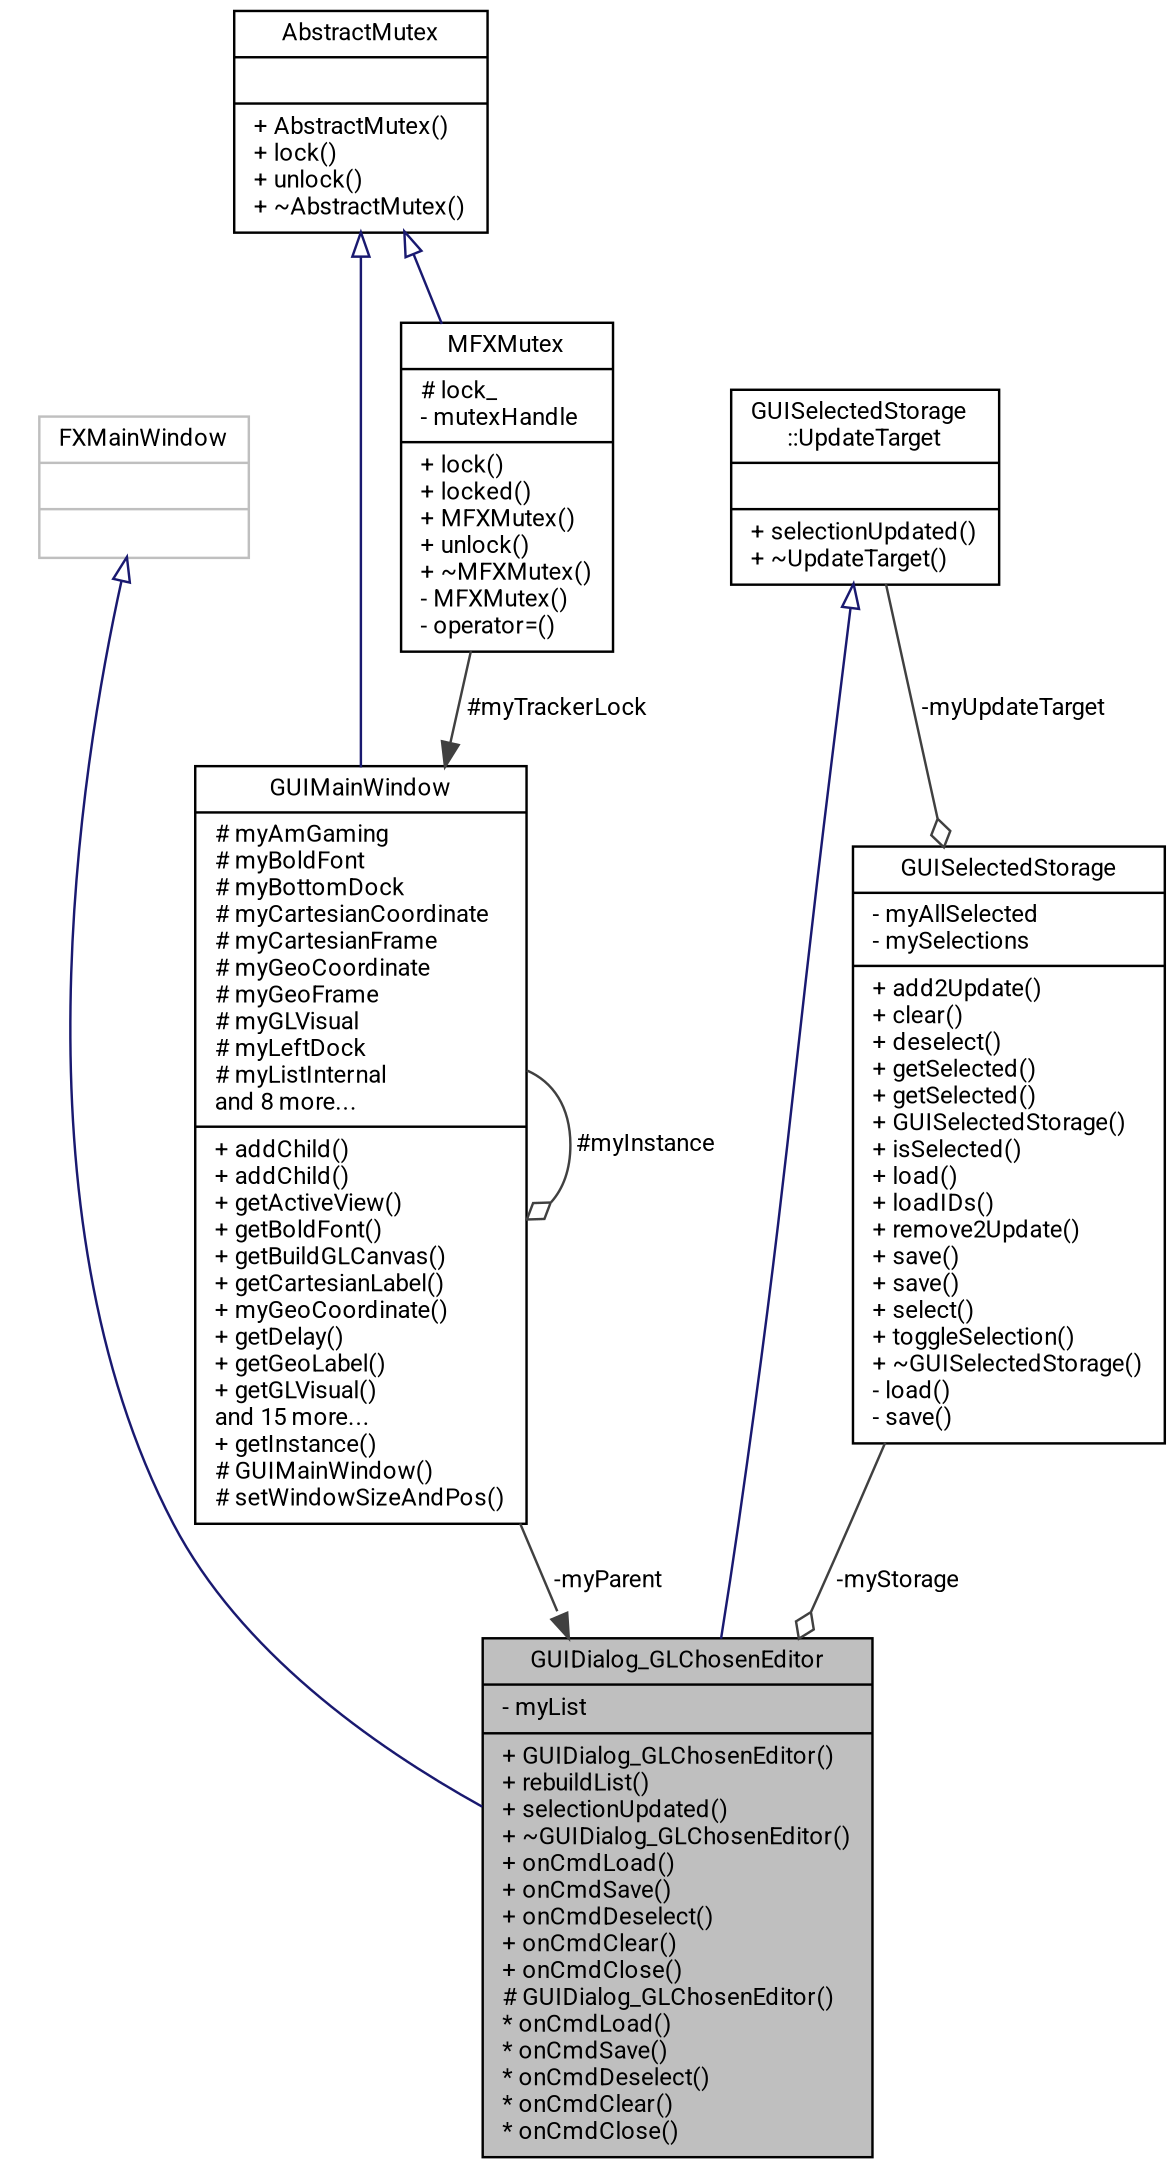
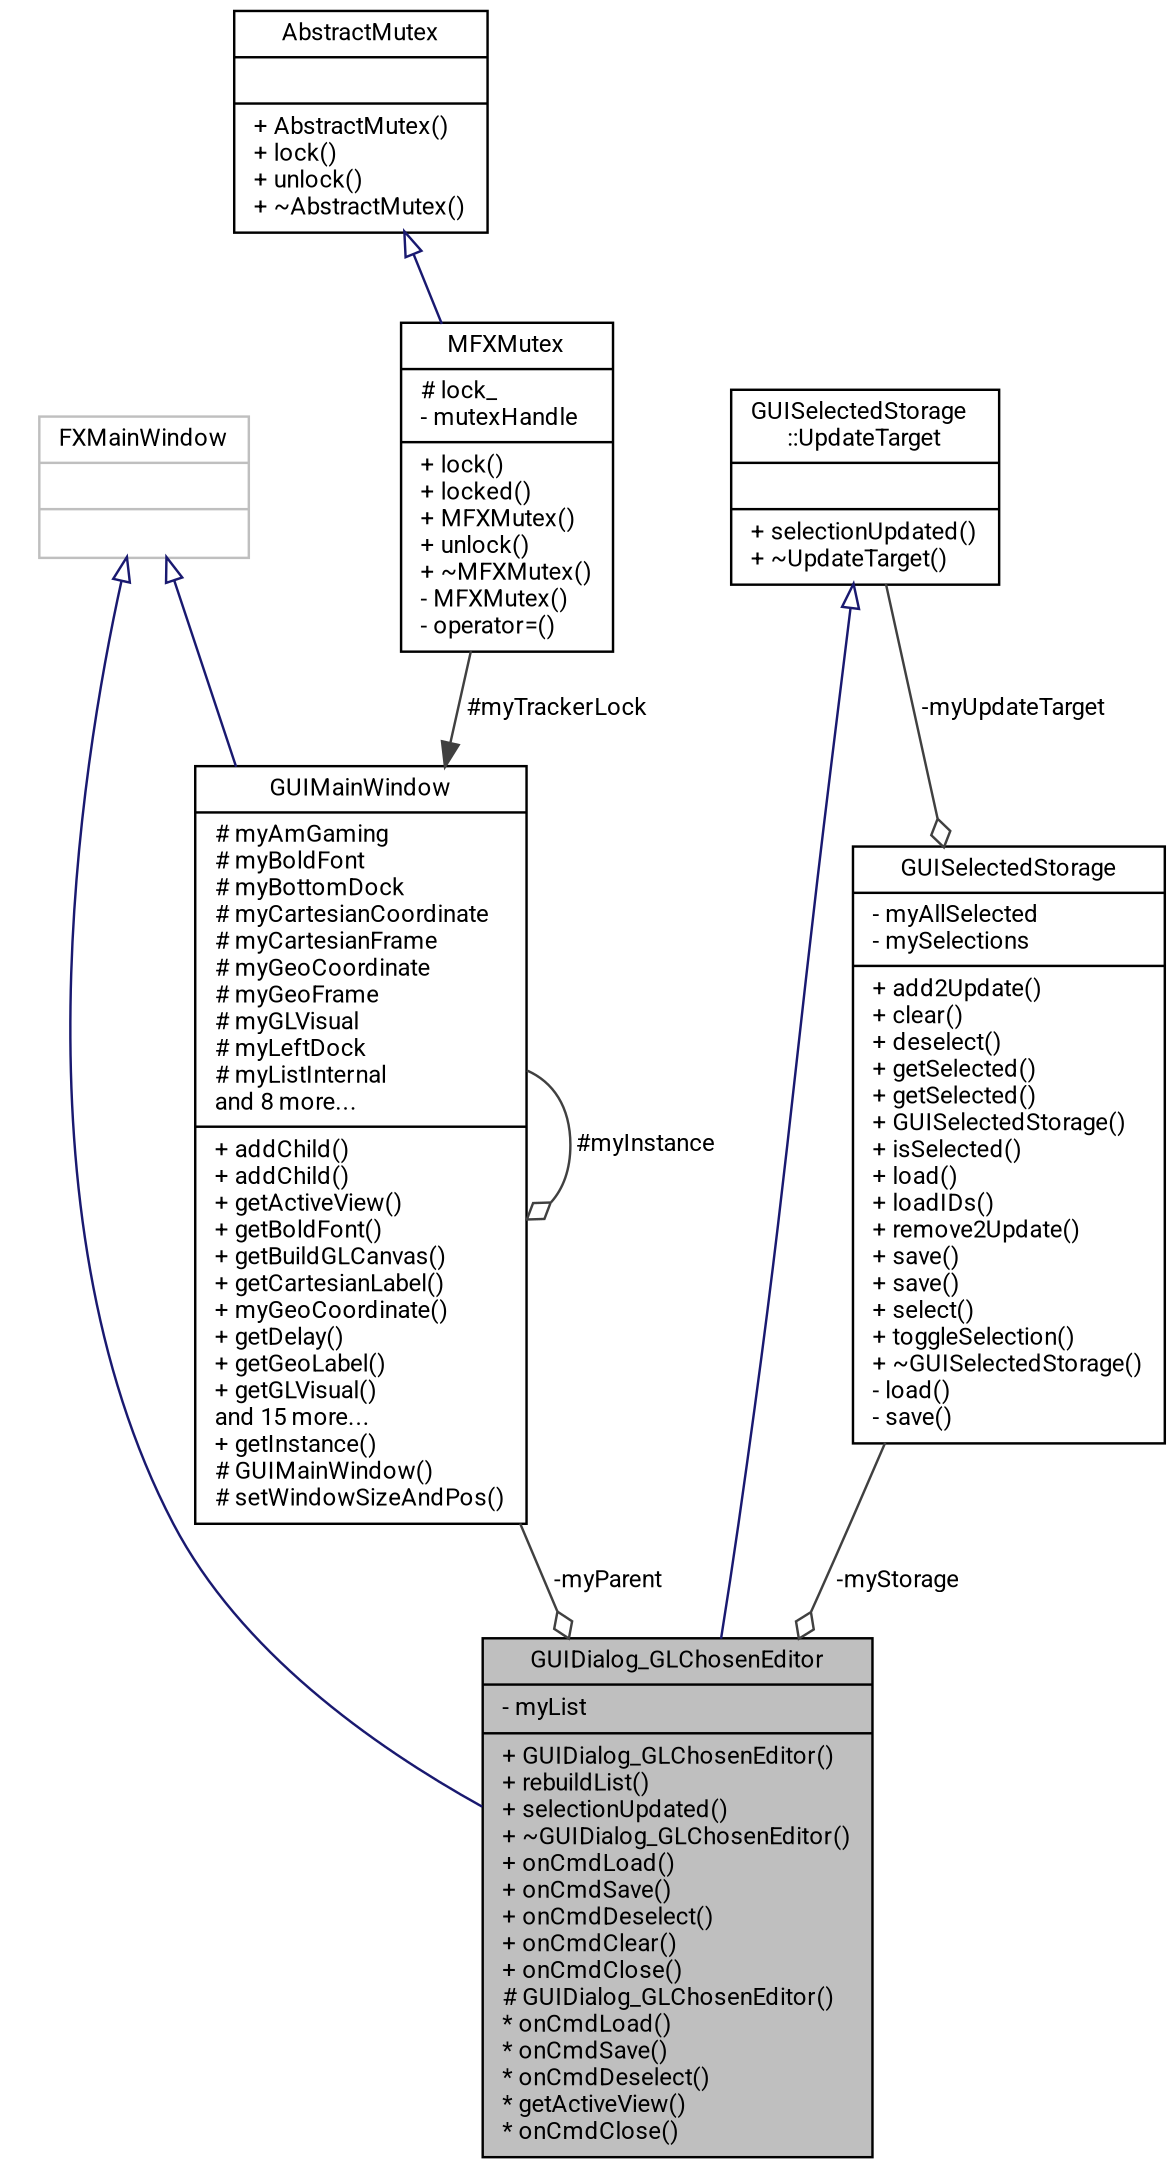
edge "GUIMainWindow" -> "AbstractMutex": now "GUIMainWindow" -> "FXMainWindow"
edge "GUIMainWindow" -> "GUIDialog_GLChosenEditor": arrowhead normal -> odiamond
node "GUIDialog_GLChosenEditor": text "* onCmdClear()" -> "* getActiveView()"
